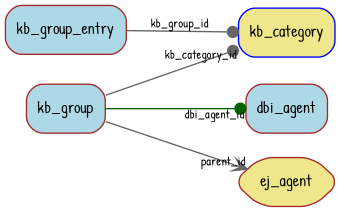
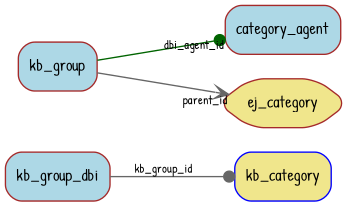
node "kb_group_entry": label "kb_group_entry" -> "kb_group_dbi"
edge "kb_group" -> "kb_category": removed
node "dbi_agent": label "dbi_agent" -> "category_agent"
node "ej_agent": label "ej_agent" -> "ej_category"
